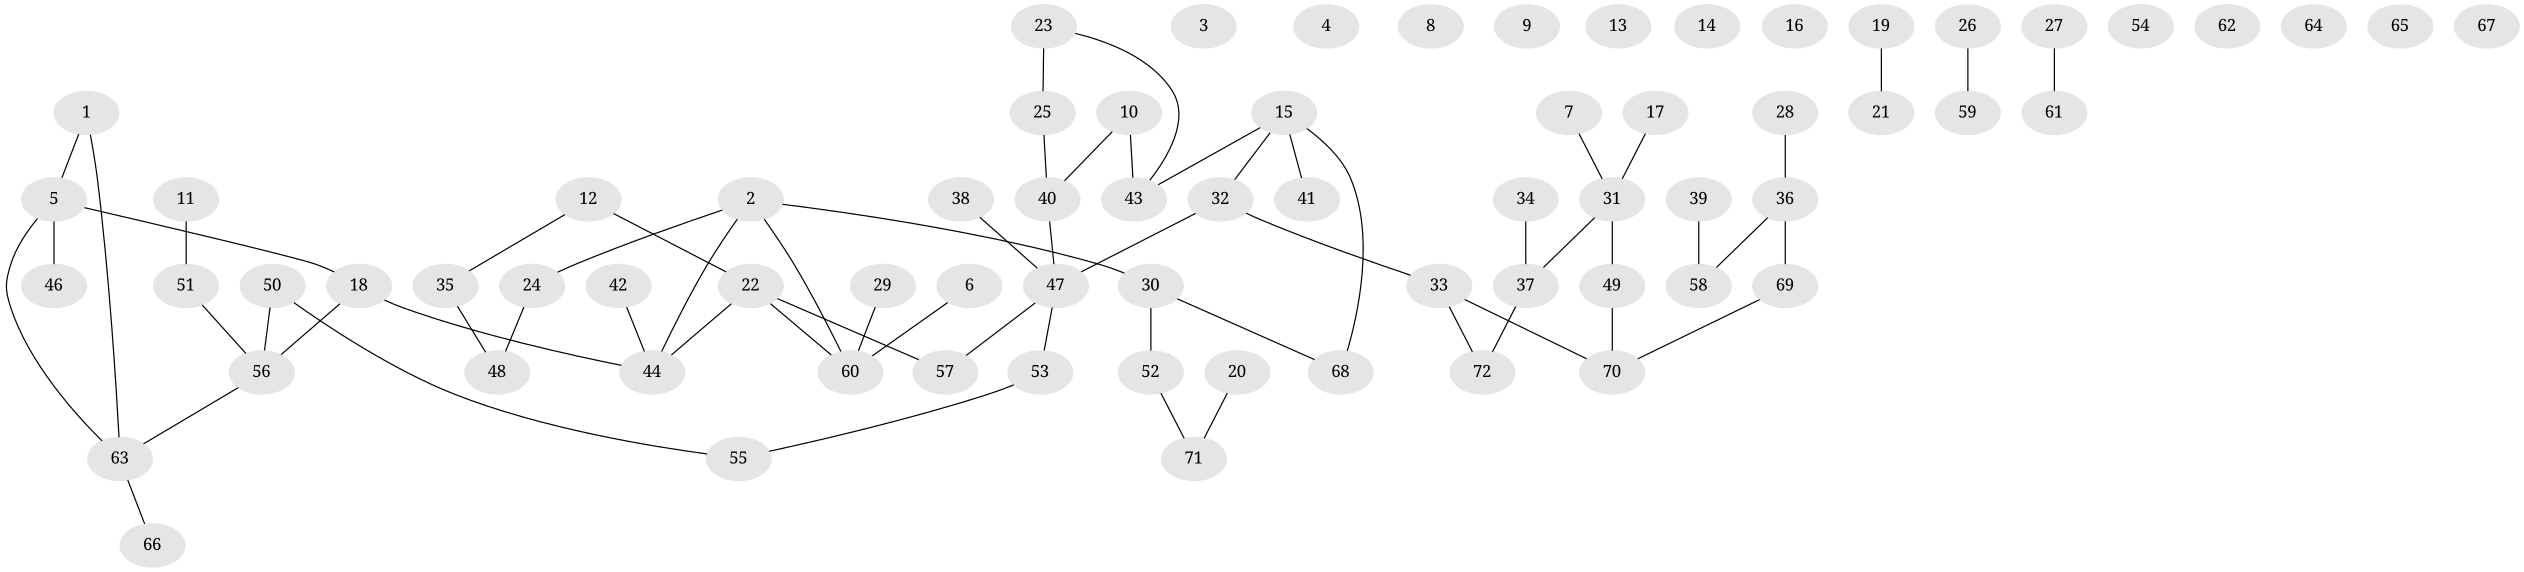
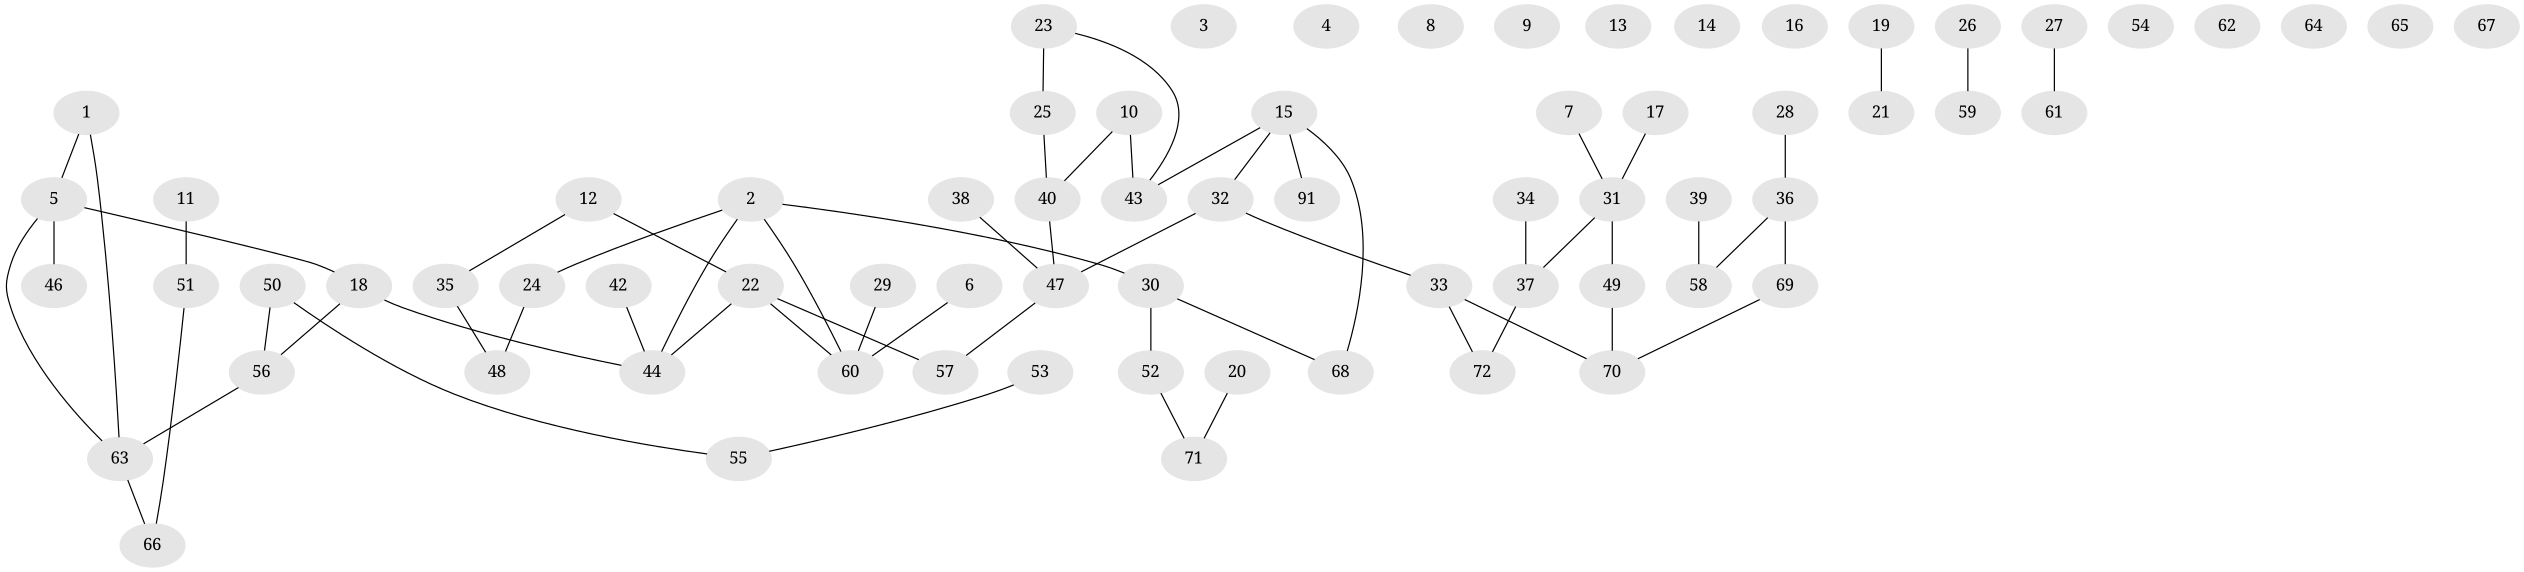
node "41": label "41" -> "91"
edge "51" -- "56": now "51" -- "66"
edge "47" -- "53": removed
